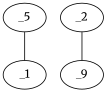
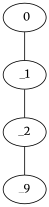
node "_5": label "_5" -> "_0"
edge "_1" -- "_2": added
